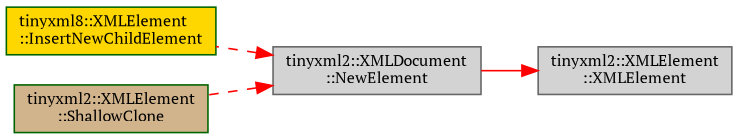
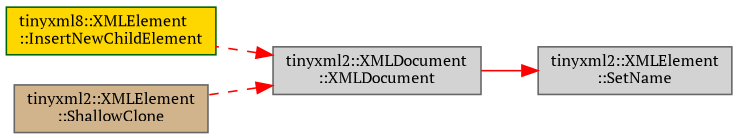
node "tinyxml2::XMLDocument ::NewElement": label "tinyxml2::XMLDocument ::NewElement" -> "tinyxml2::XMLDocument ::XMLDocument"
node "tinyxml2::XMLElement ::XMLElement": label "tinyxml2::XMLElement ::XMLElement" -> "tinyxml2::XMLElement ::SetName"
node "tinyxml2::XMLElement ::ShallowClone": color darkgreen -> gray40
